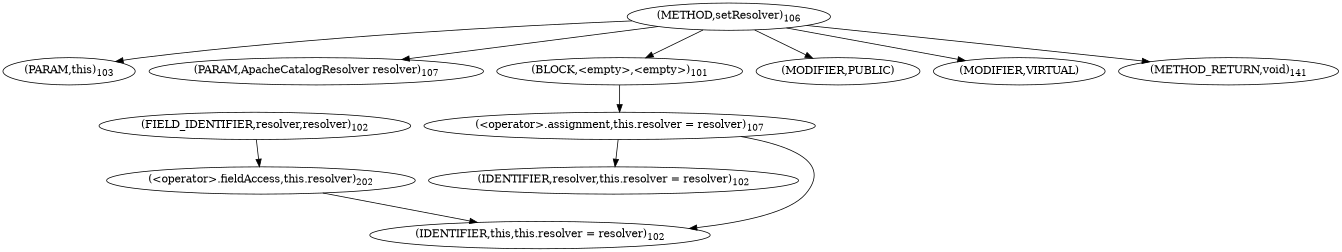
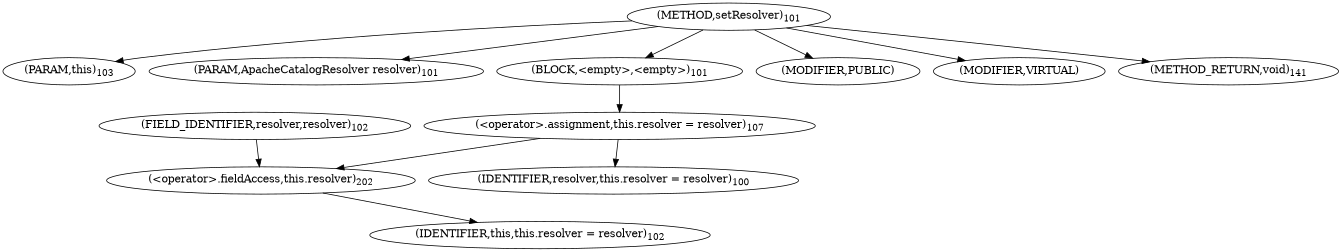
node "(METHOD,setResolver)": text "106" -> "101"
node "(PARAM,ApacheCatalogResolver resolver)": text "107" -> "101"
node "(IDENTIFIER,resolver,this.resolver = resolver)": text "102" -> "100"
edge "(<operator>.assignment,this.resolver = resolver)" -> "(IDENTIFIER,this,this.resolver = resolver)": now "(<operator>.assignment,this.resolver = resolver)" -> "(<operator>.fieldAccess,this.resolver)"
